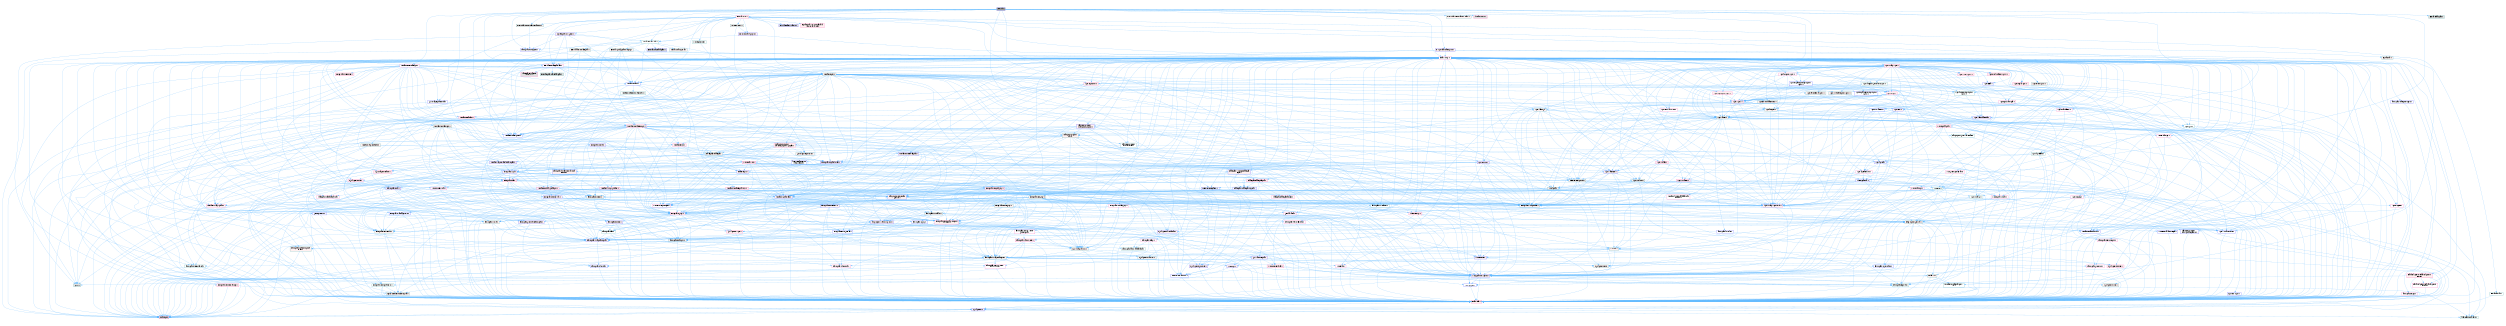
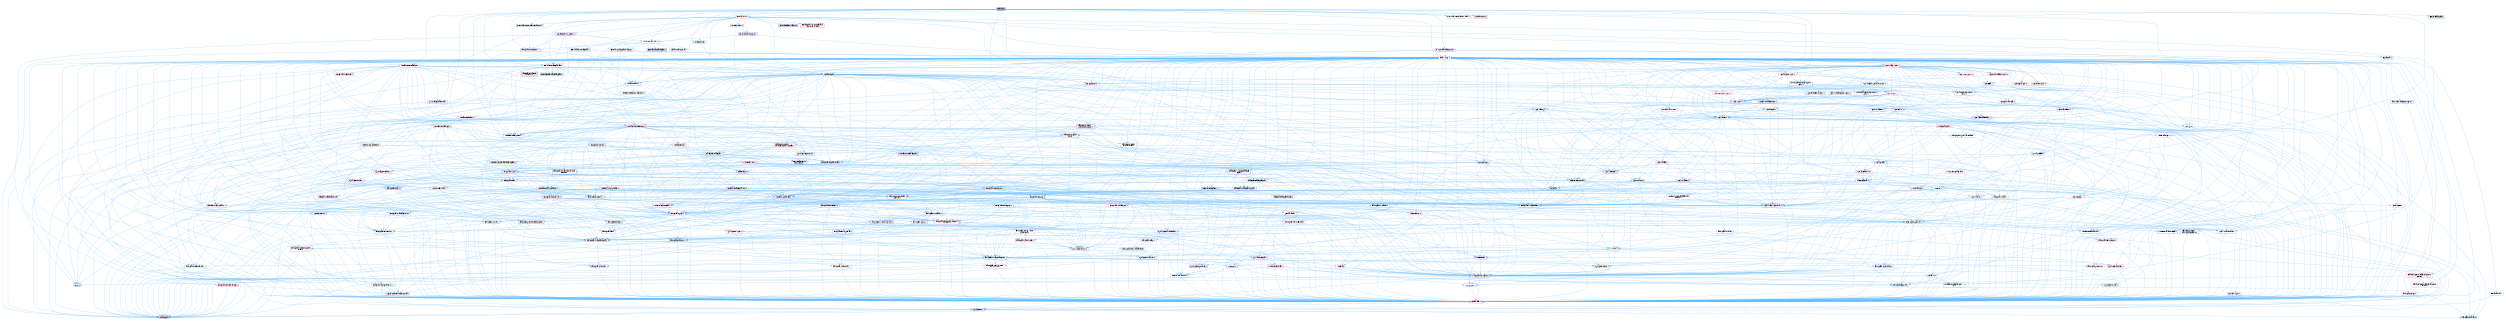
edge "Templates/IsTriviallyCopy Assignable.h" -> "Templates/MemoryOps.h": reversed
